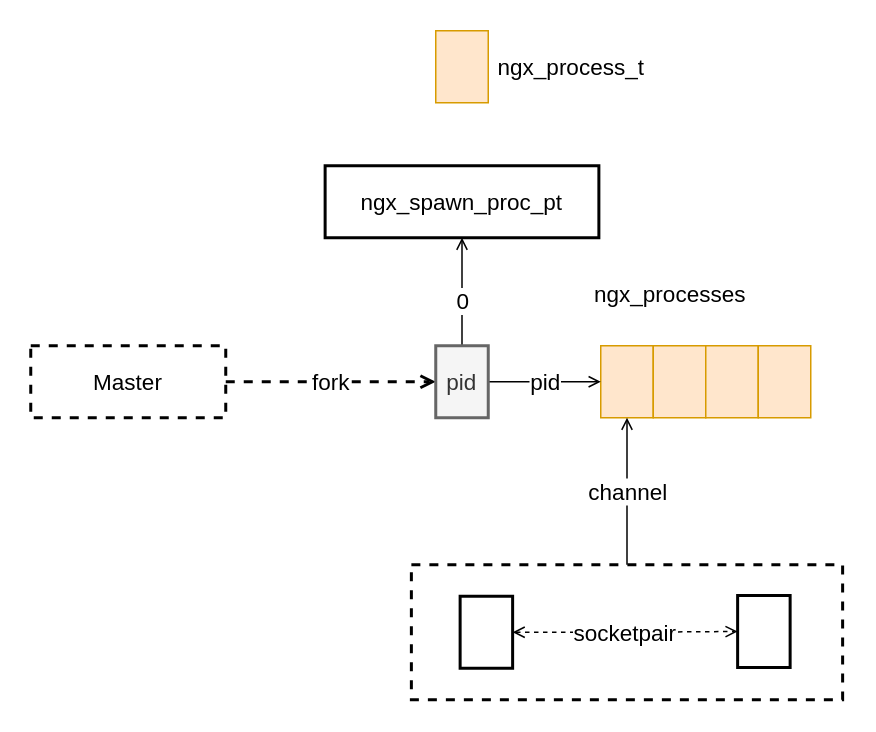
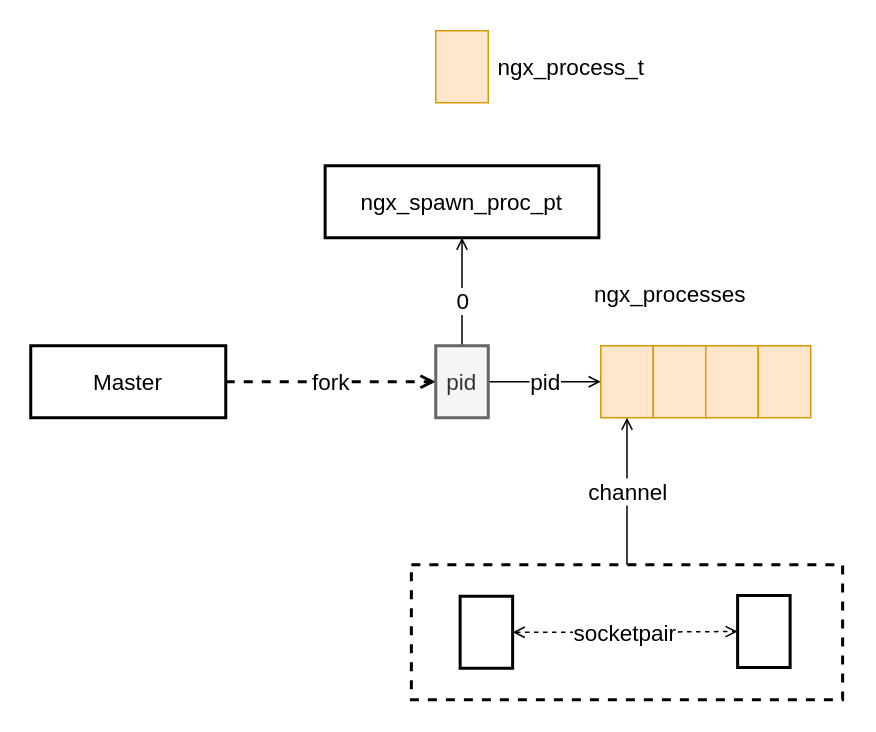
node "Master": style dashed -> solid
